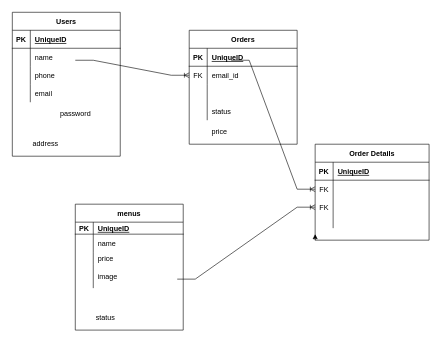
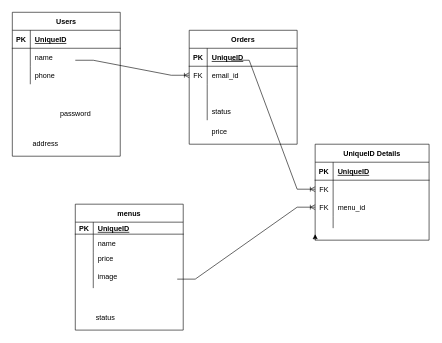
node "email": removed
node "Order Details": label "Order Details" -> "UniqueID Details"
node "menu_id": added
